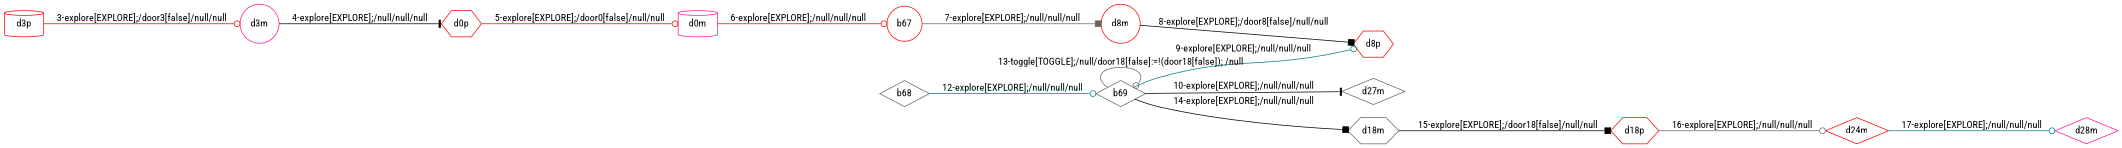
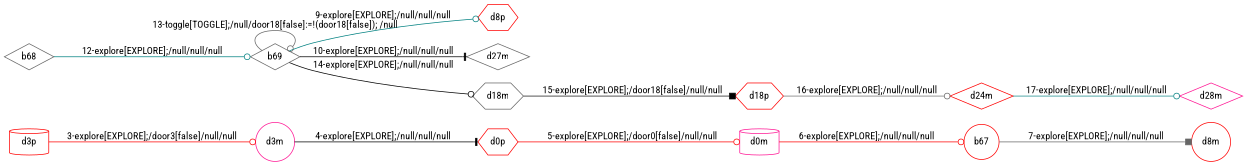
edge "d8m" -> "d8p": removed, label "8-explore[EXPLORE];/door8[false]/null/null"
edge "b69" -> "d18m": arrowhead box -> odot
